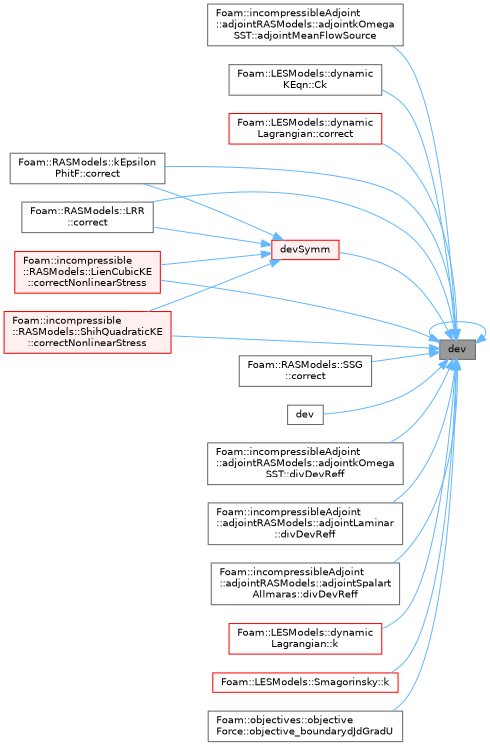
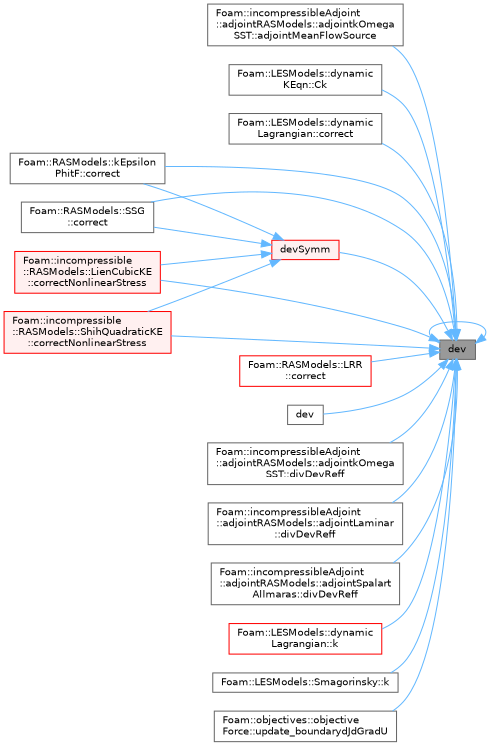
node "Foam::LESModels::dynamic Lagrangian::correct": color red -> grey40
node "Foam::RASModels::LRR ::correct": color grey40 -> red
edge "Foam::RASModels::LRR ::correct" -> "devSymm": now "Foam::RASModels::SSG ::correct" -> "devSymm"
node "Foam::LESModels::Smagorinsky::k": color red -> grey40
node "Foam::objectives::objective Force::objective_boundarydJdGradU": label "Foam::objectives::objective Force::objective_boundarydJdGradU" -> "Foam::objectives::objective Force::update_boundarydJdGradU"
